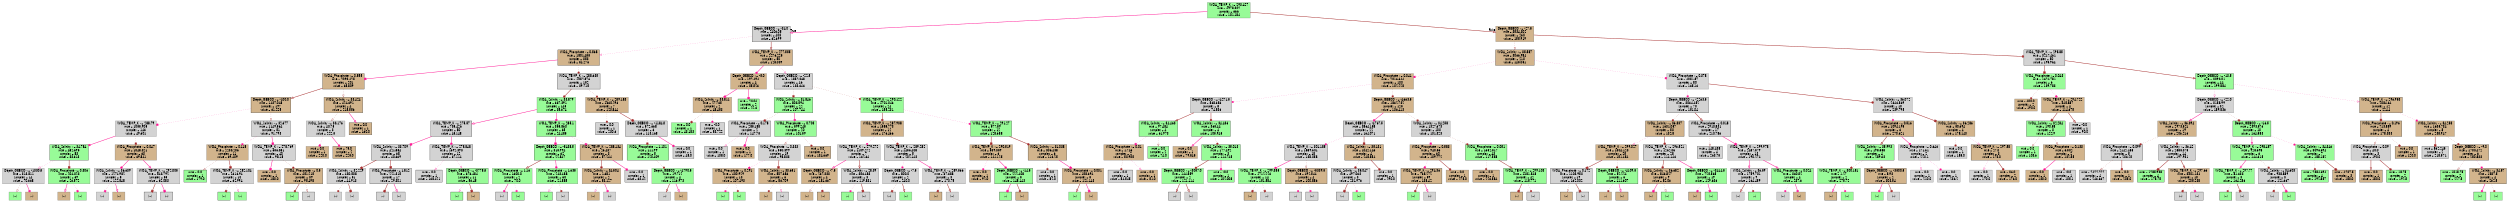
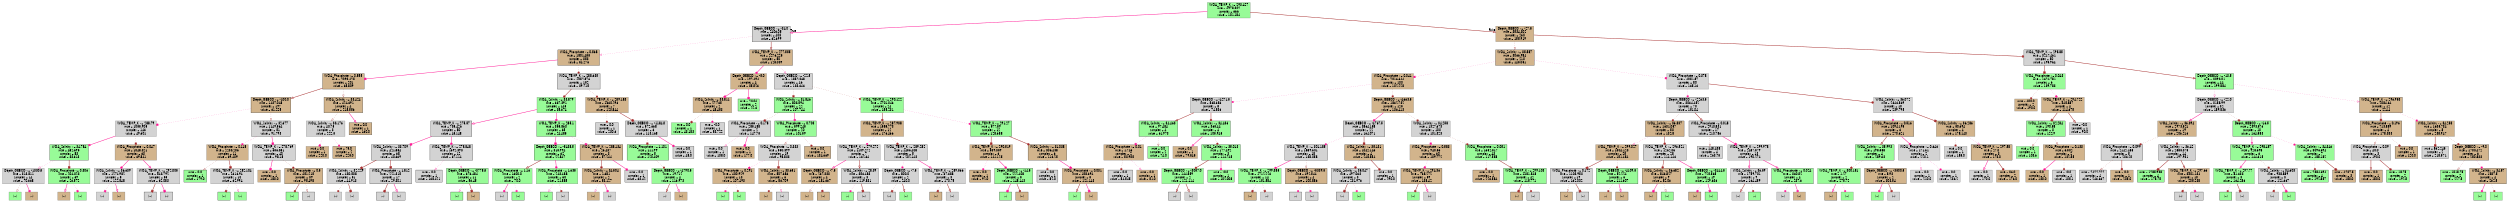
edge "WOA_Salinity <= 33.176 mse = 43.75 samples = 3 value = 222.5" -> "mse = 75.0 samples = 2 value = 225.0": style bold -> dotted
edge "WOA_TEMP_K <= 297.58 mse = 27.0 samples = 3 value = 173.0" -> "mse = 0.0 samples = 1 value = 170.0": style dotted -> bold
node "mse = 0.0 samples = 1 value = 275.0": removed
